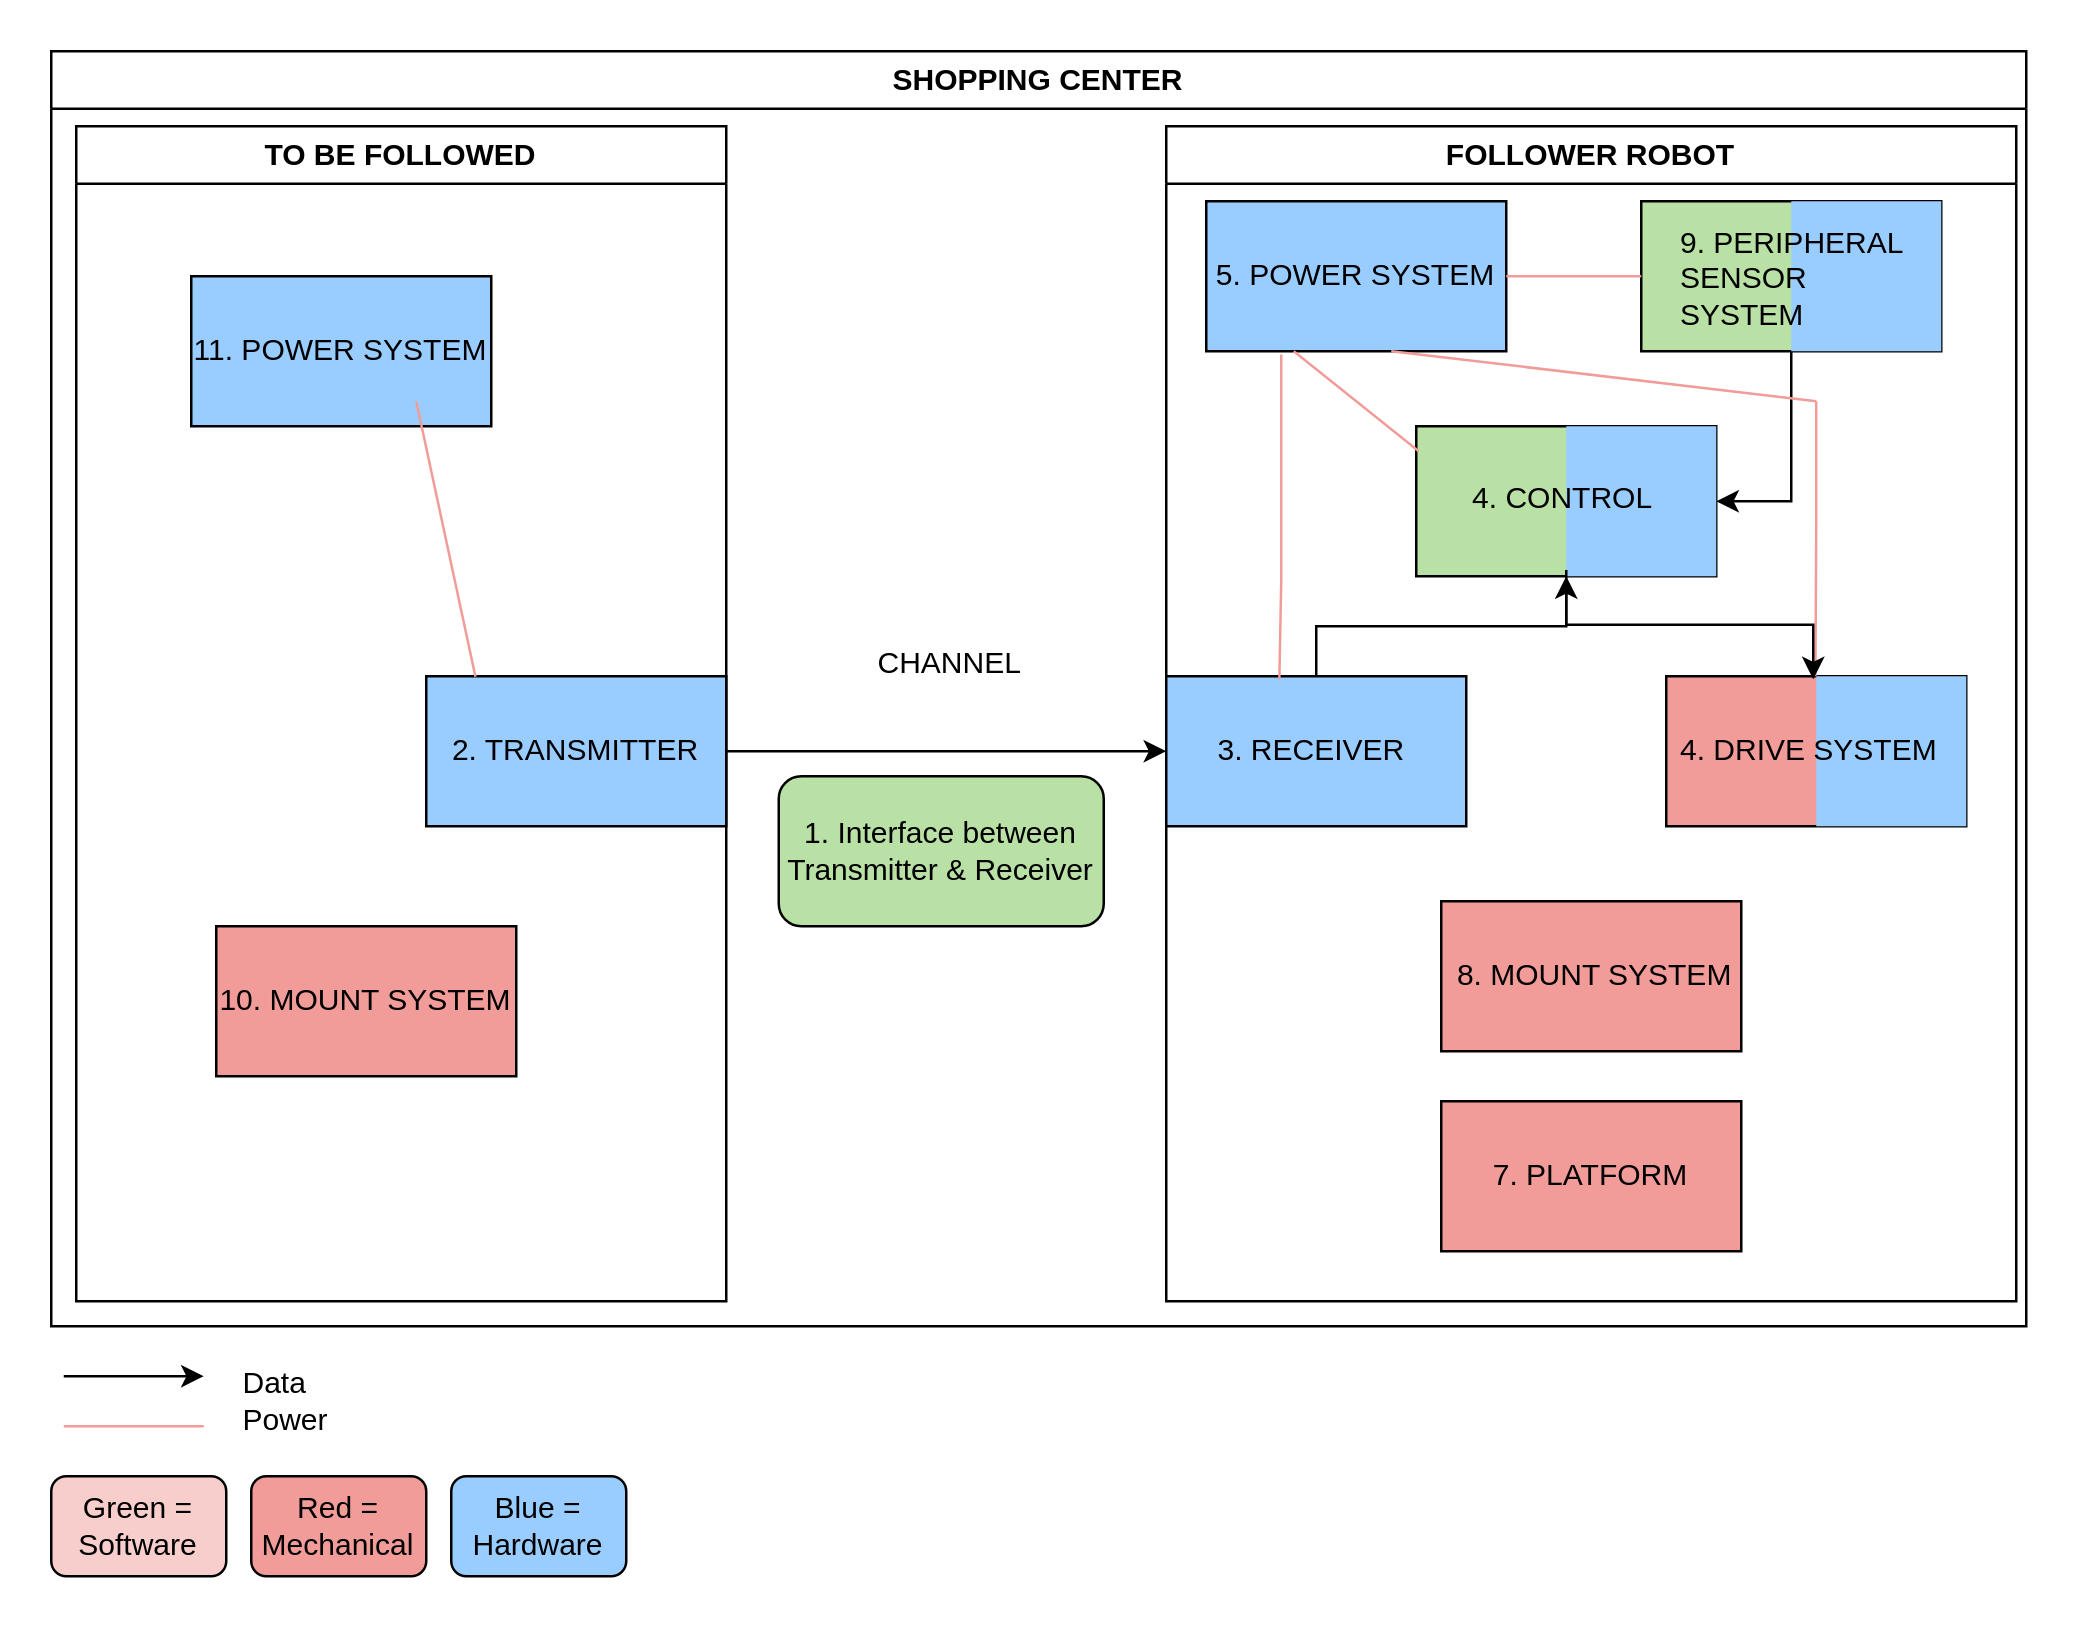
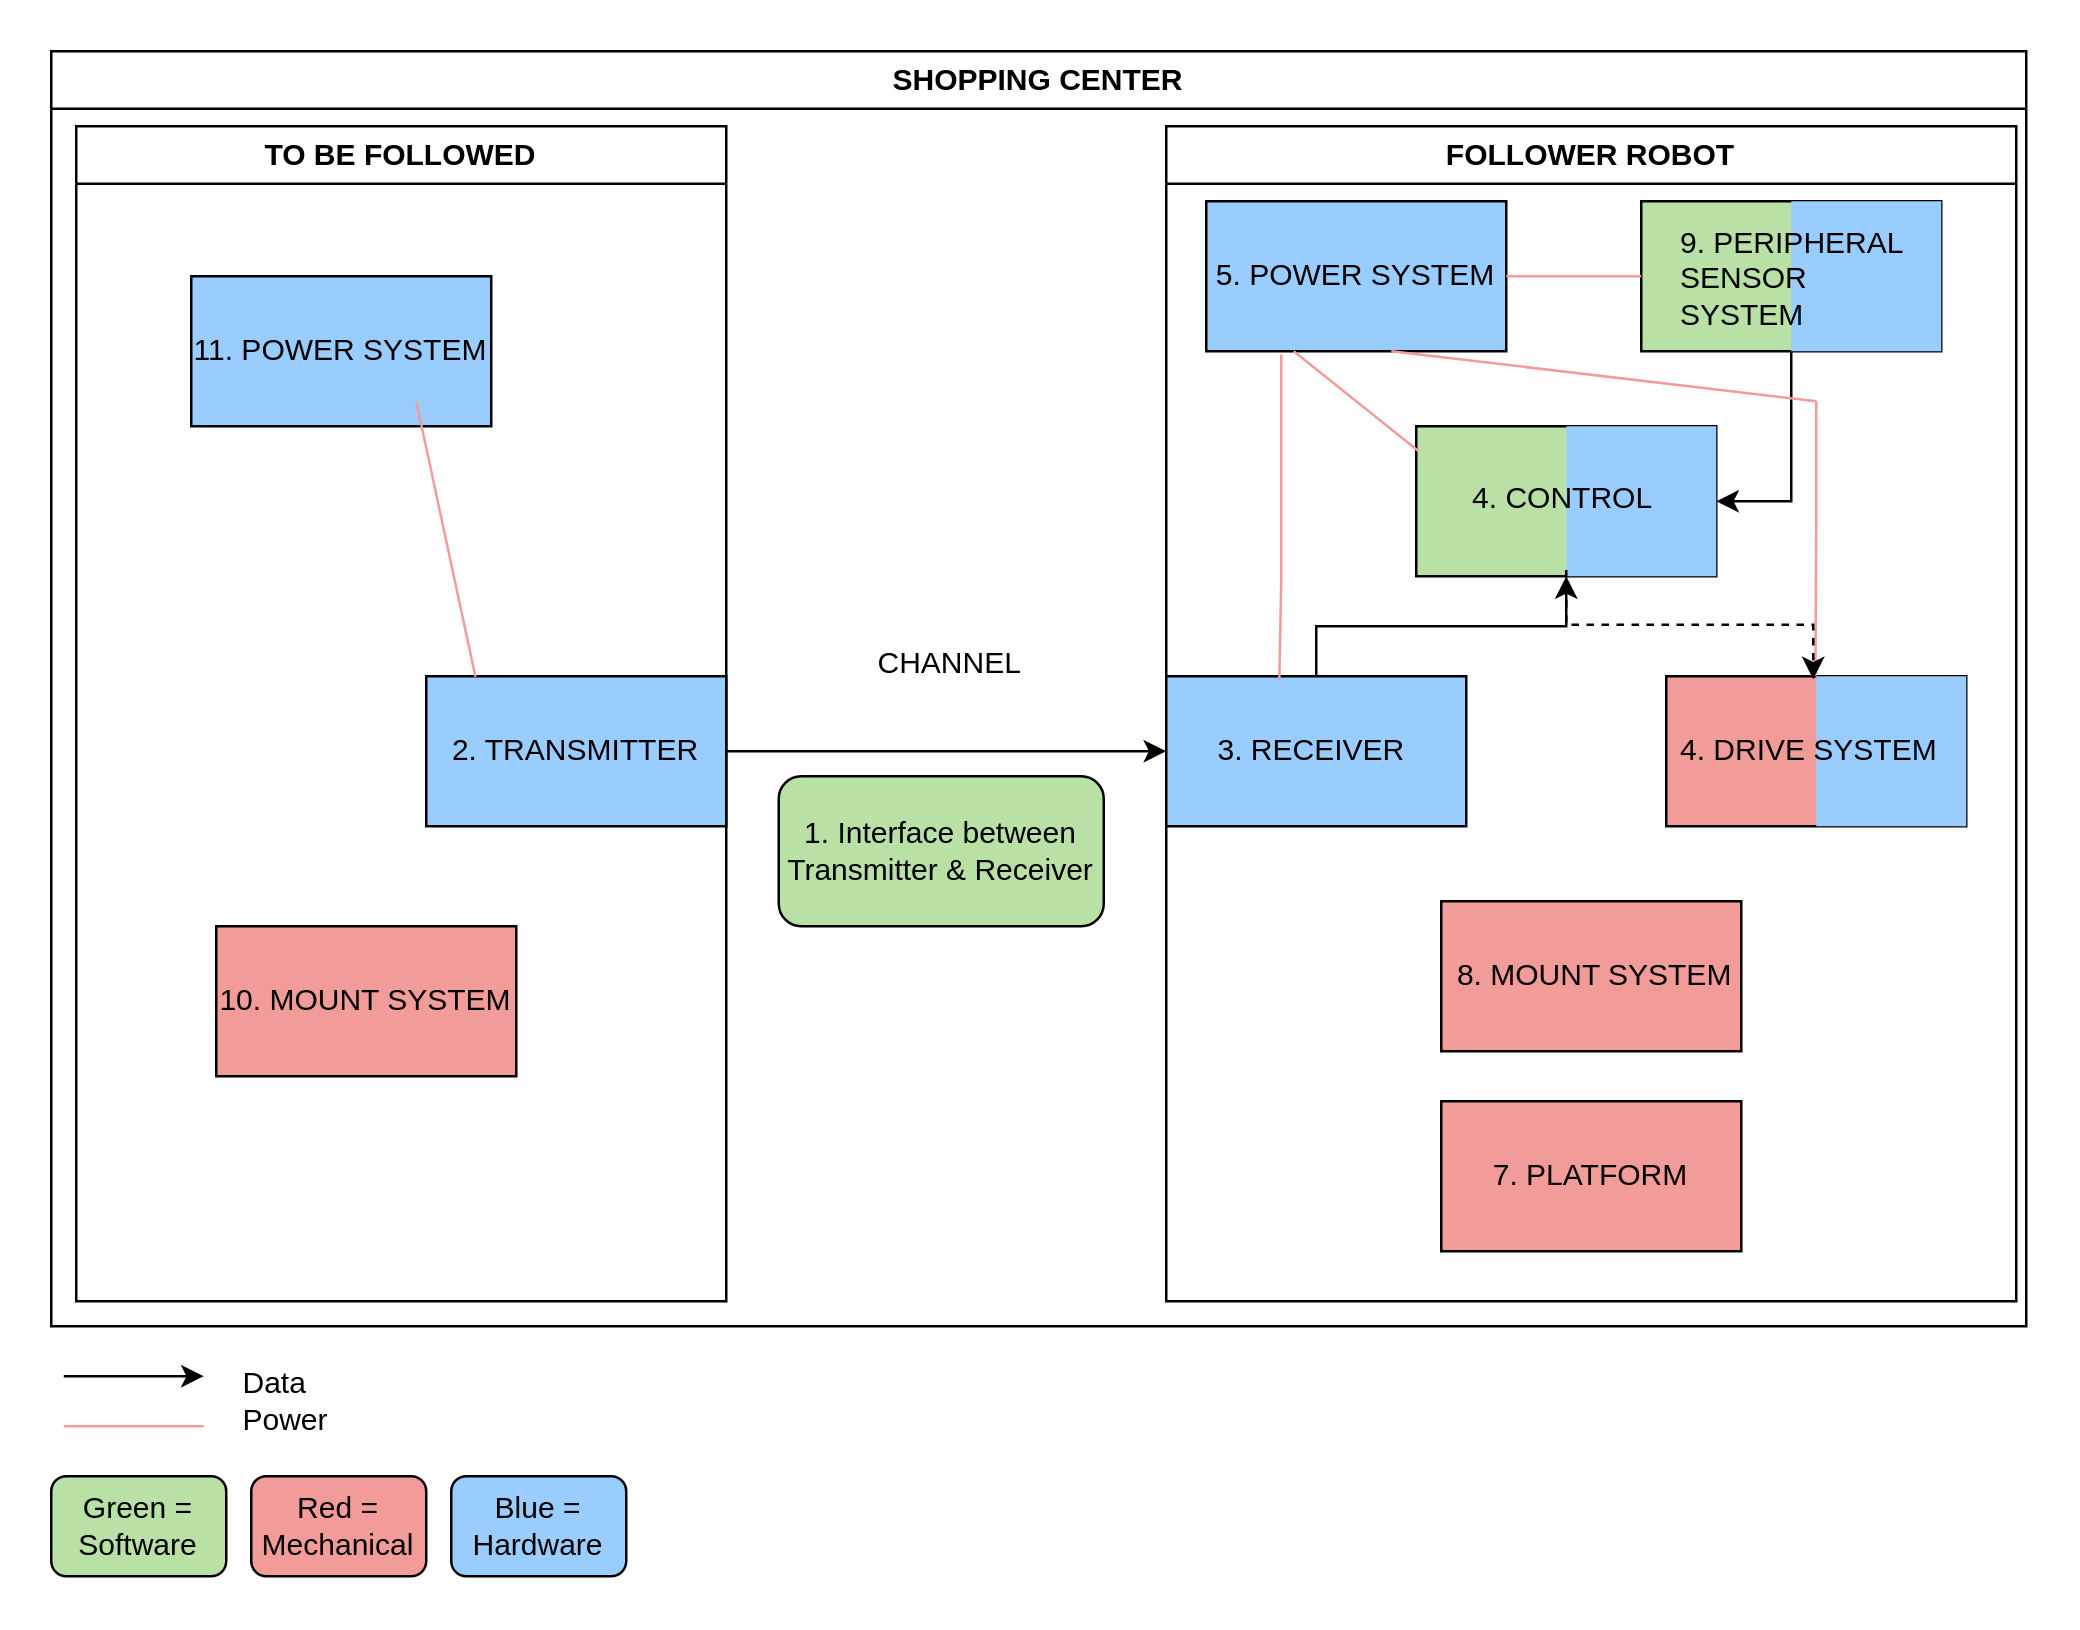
edge "4. CONTROL" -> "4. DRIVE SYSTEM": style solid -> dashed
node "Green = Software": fillcolor #f8cecc -> #b9e0a5
